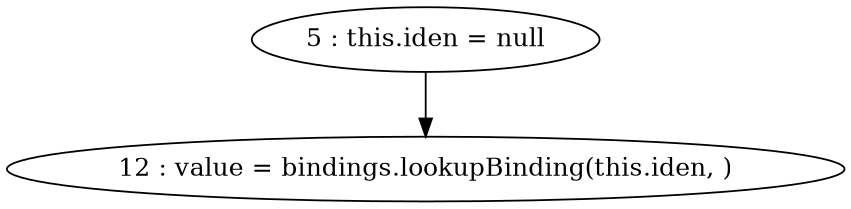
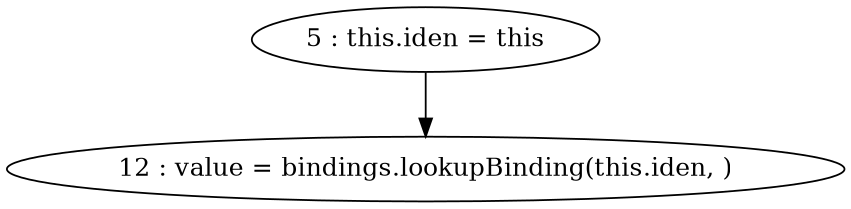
node "5 : this.iden = null": label "5 : this.iden = null" -> "5 : this.iden = this"
